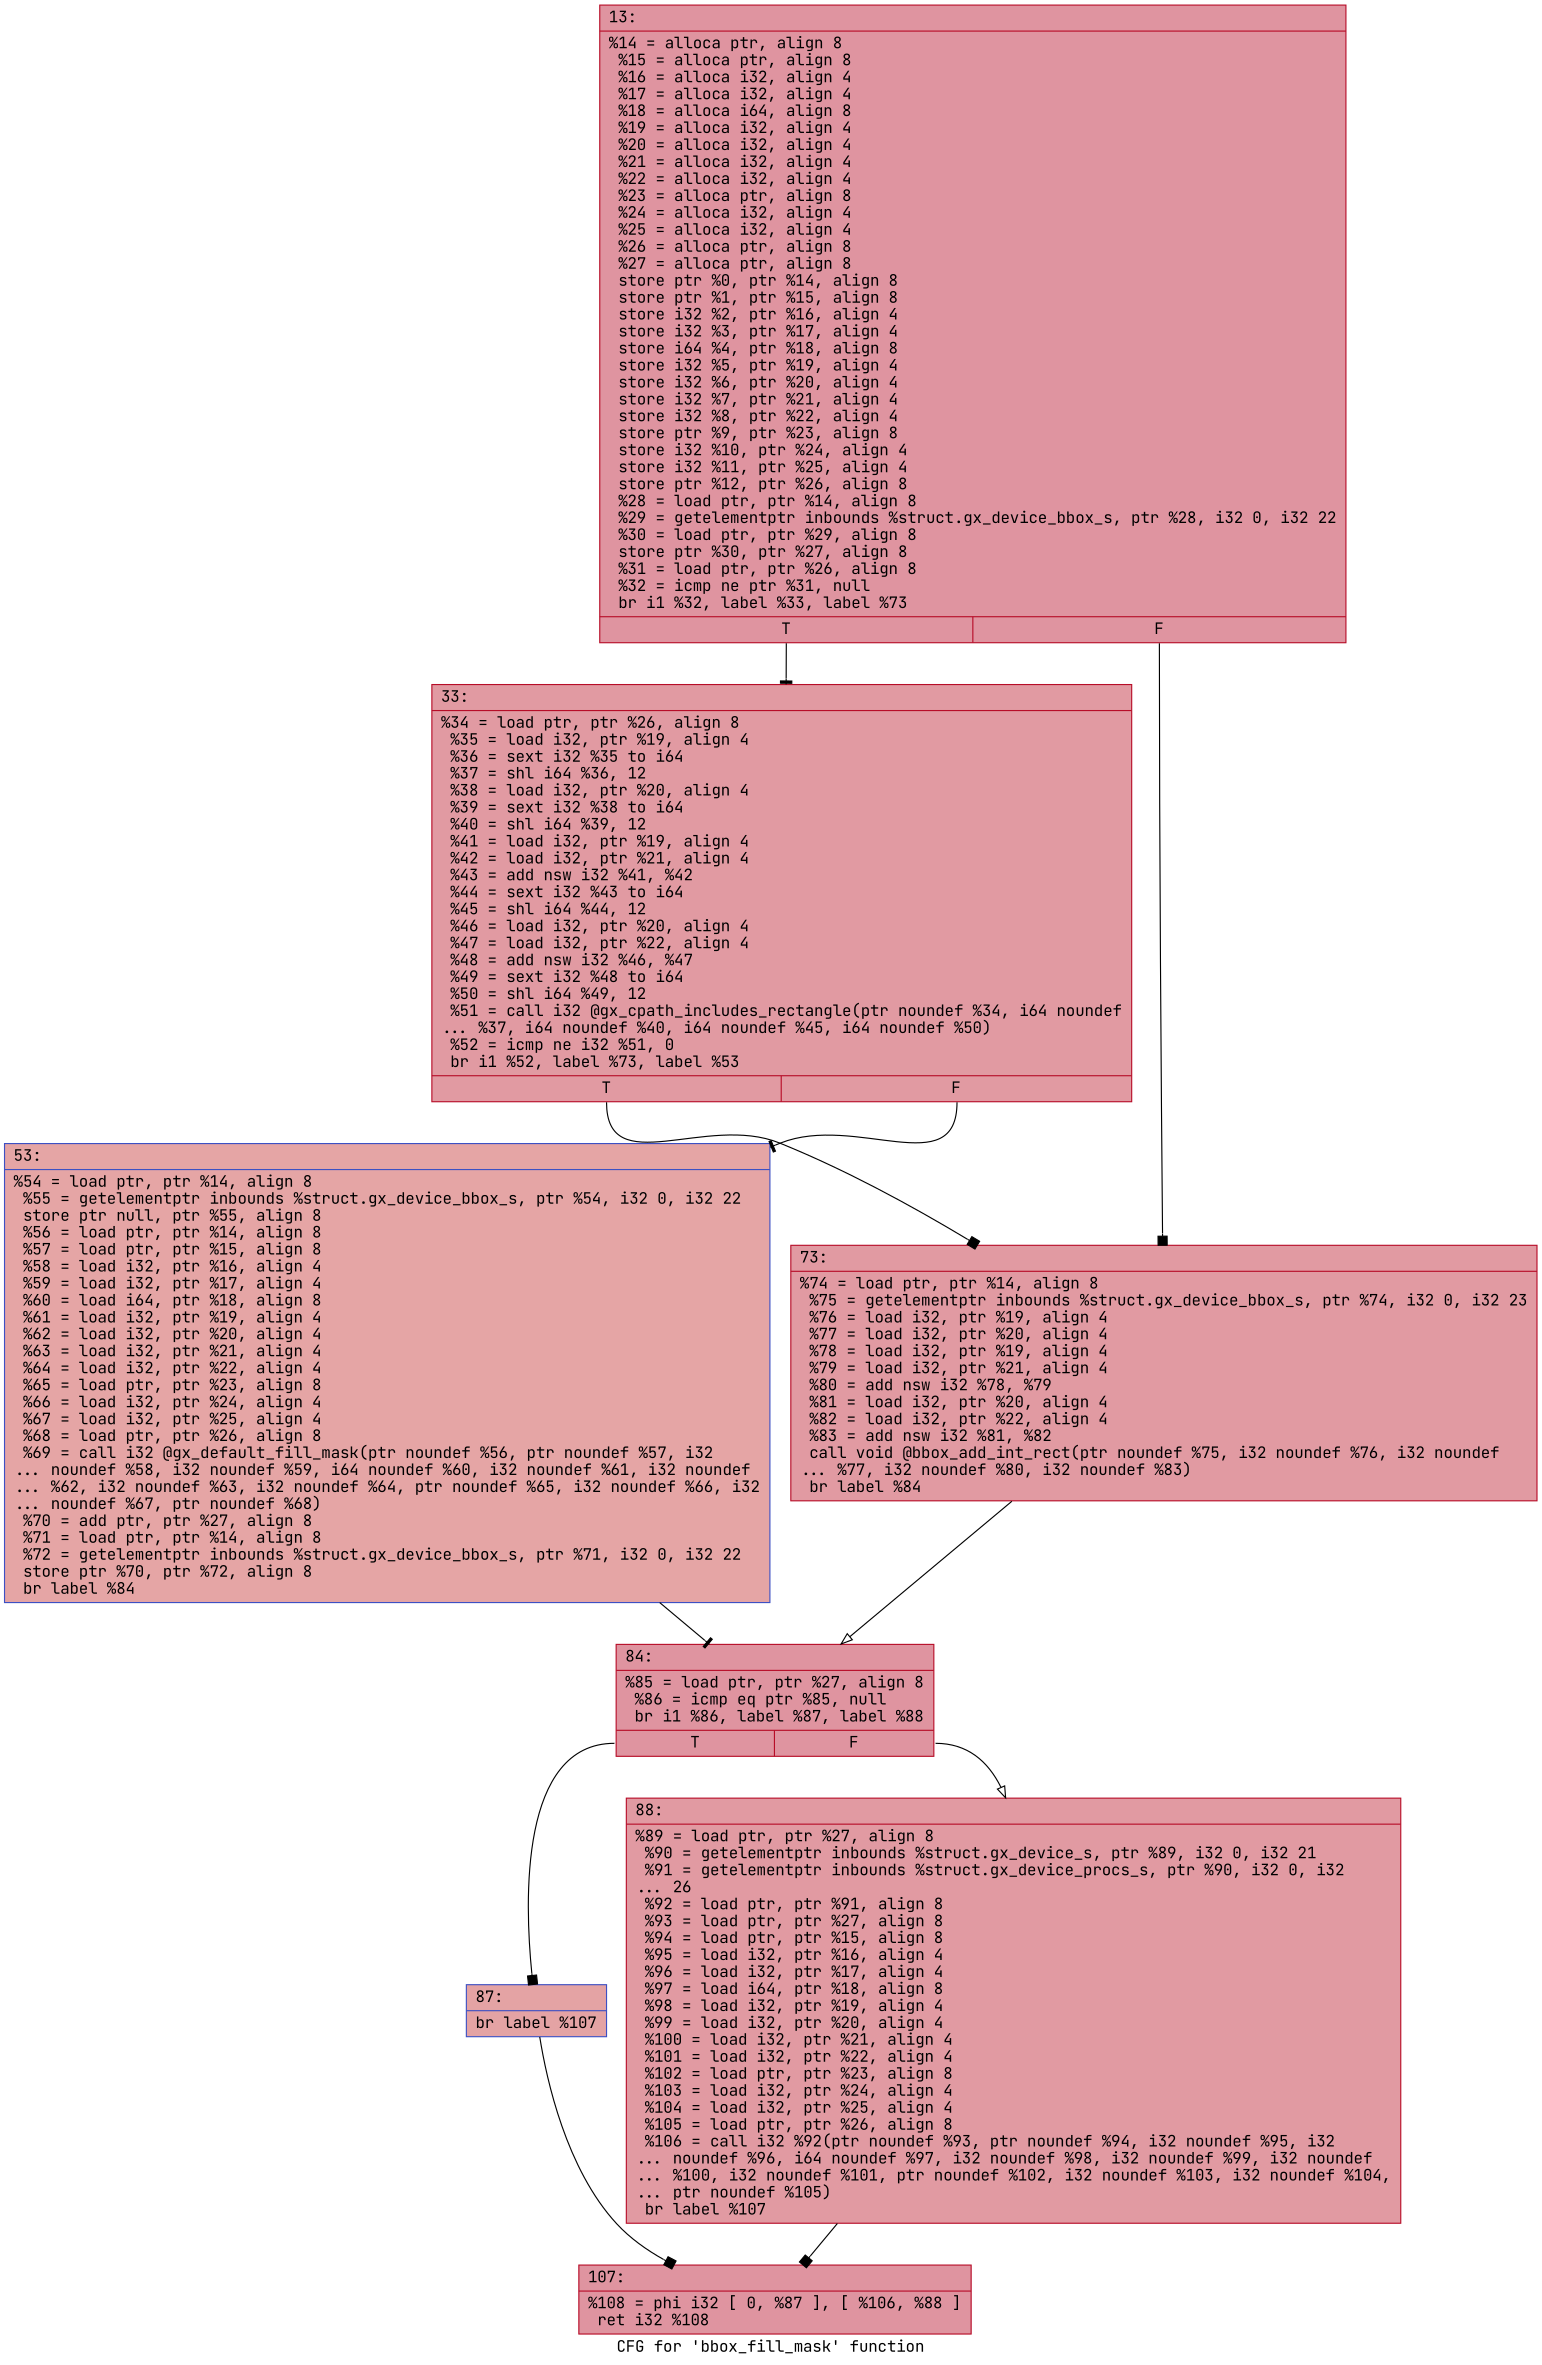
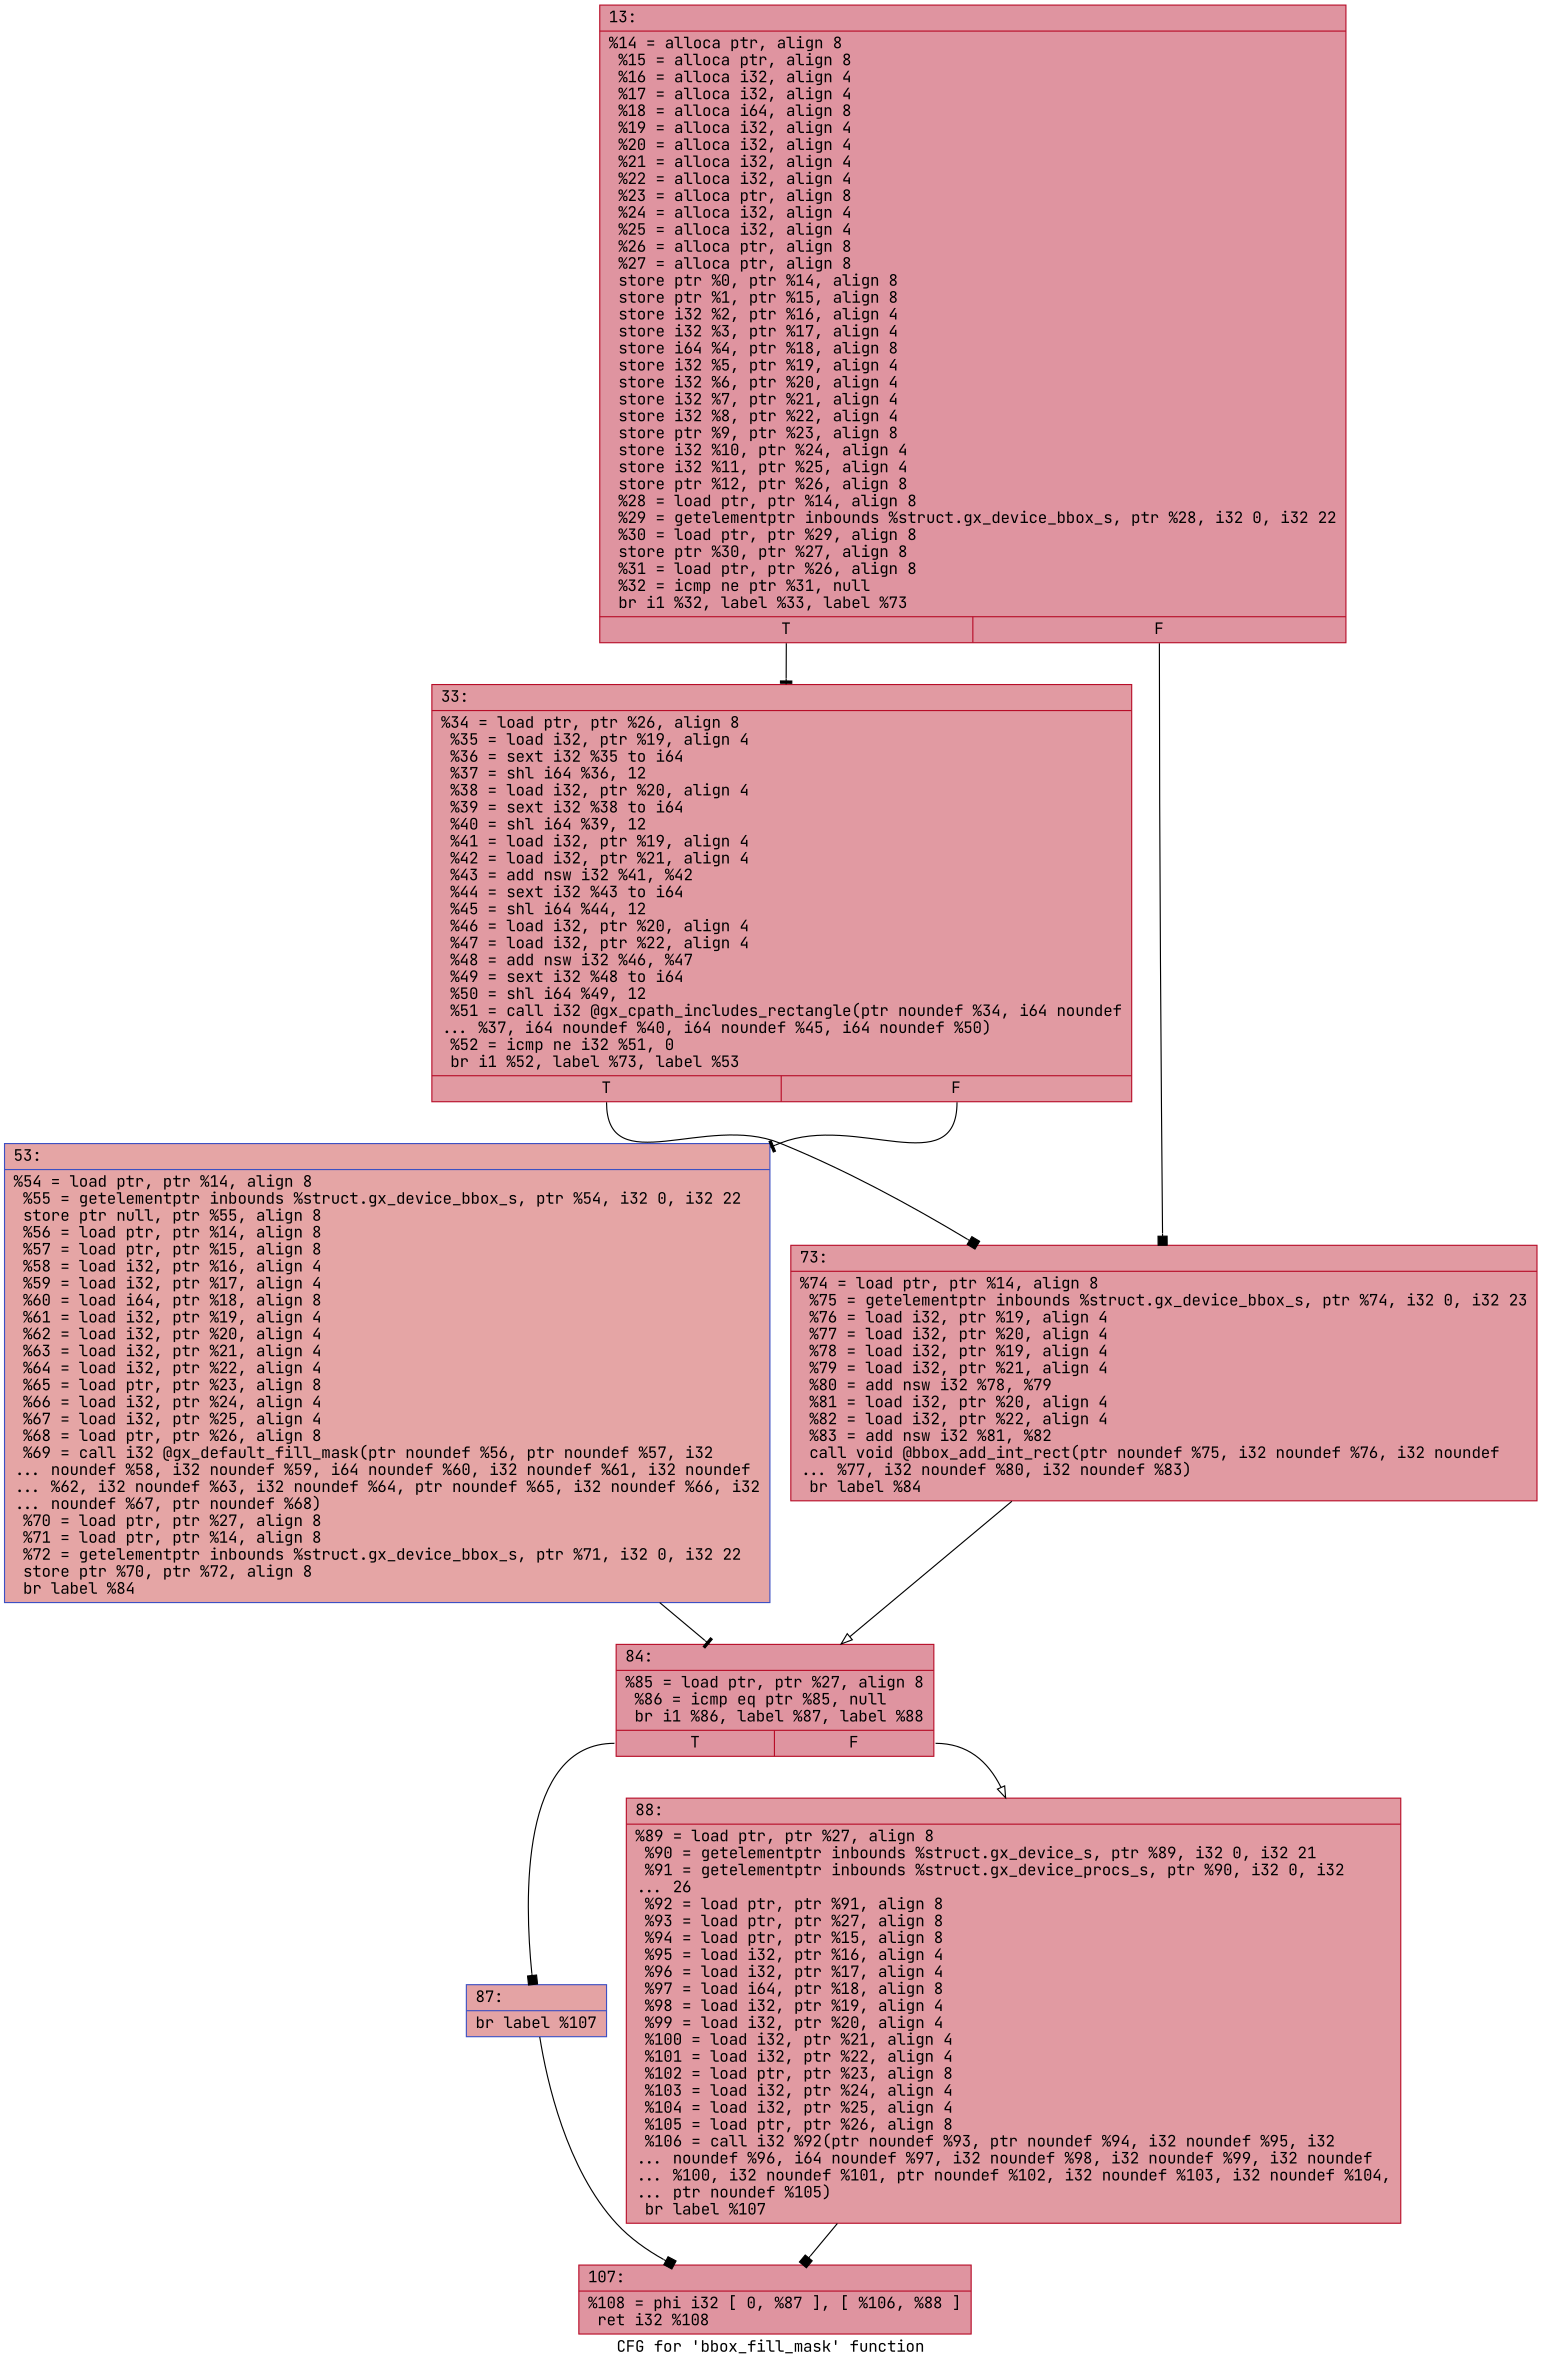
node "53:": text "%70 = add ptr, ptr %27, align 8" -> "%70 = load ptr, ptr %27, align 8"
